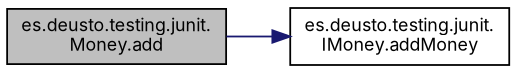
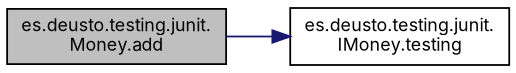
node "es.deusto.testing.junit. IMoney.addMoney": label "es.deusto.testing.junit. IMoney.addMoney" -> "es.deusto.testing.junit. IMoney.testing"
